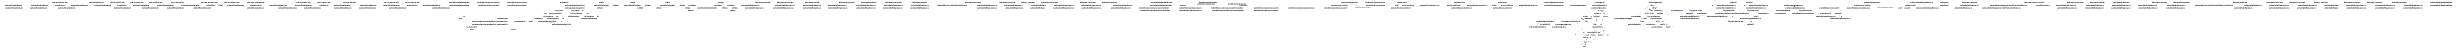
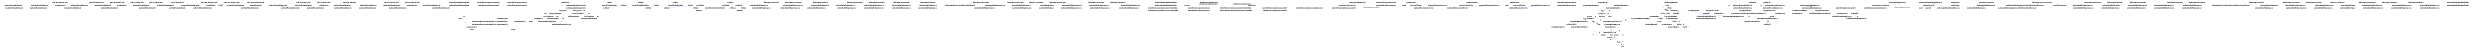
edge "var length = value.Length" -> "var previousDigit = romanNumerals[value[i - 1].ToString()]": now "value = value.ToUpper().Trim()" -> "var previousDigit = romanNumerals[value[i - 1].ToString()]"
